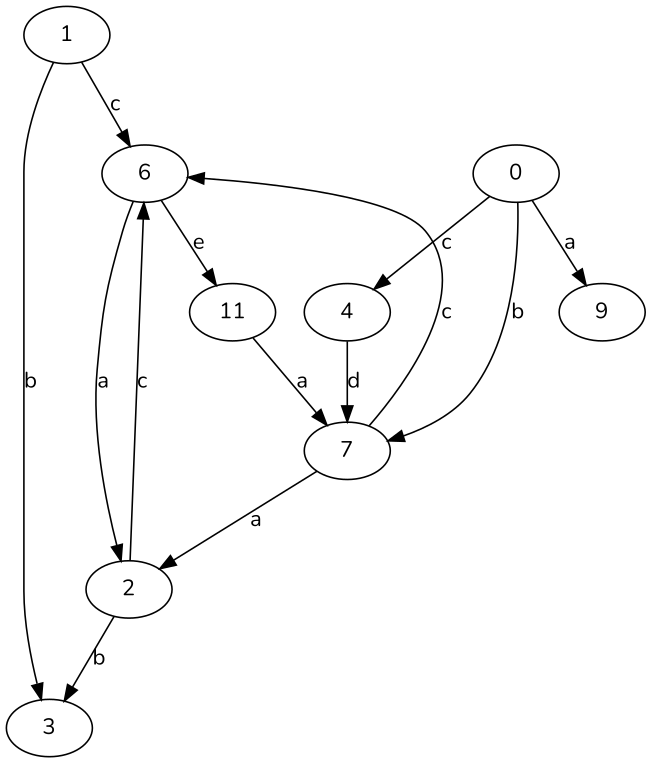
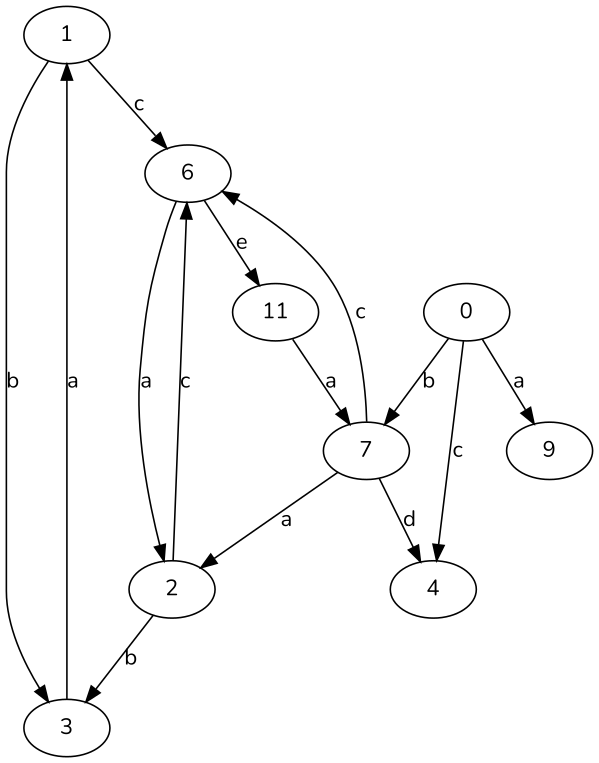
edge "4" -> "7": reversed
edge "3" -> "1": added, label "a"
